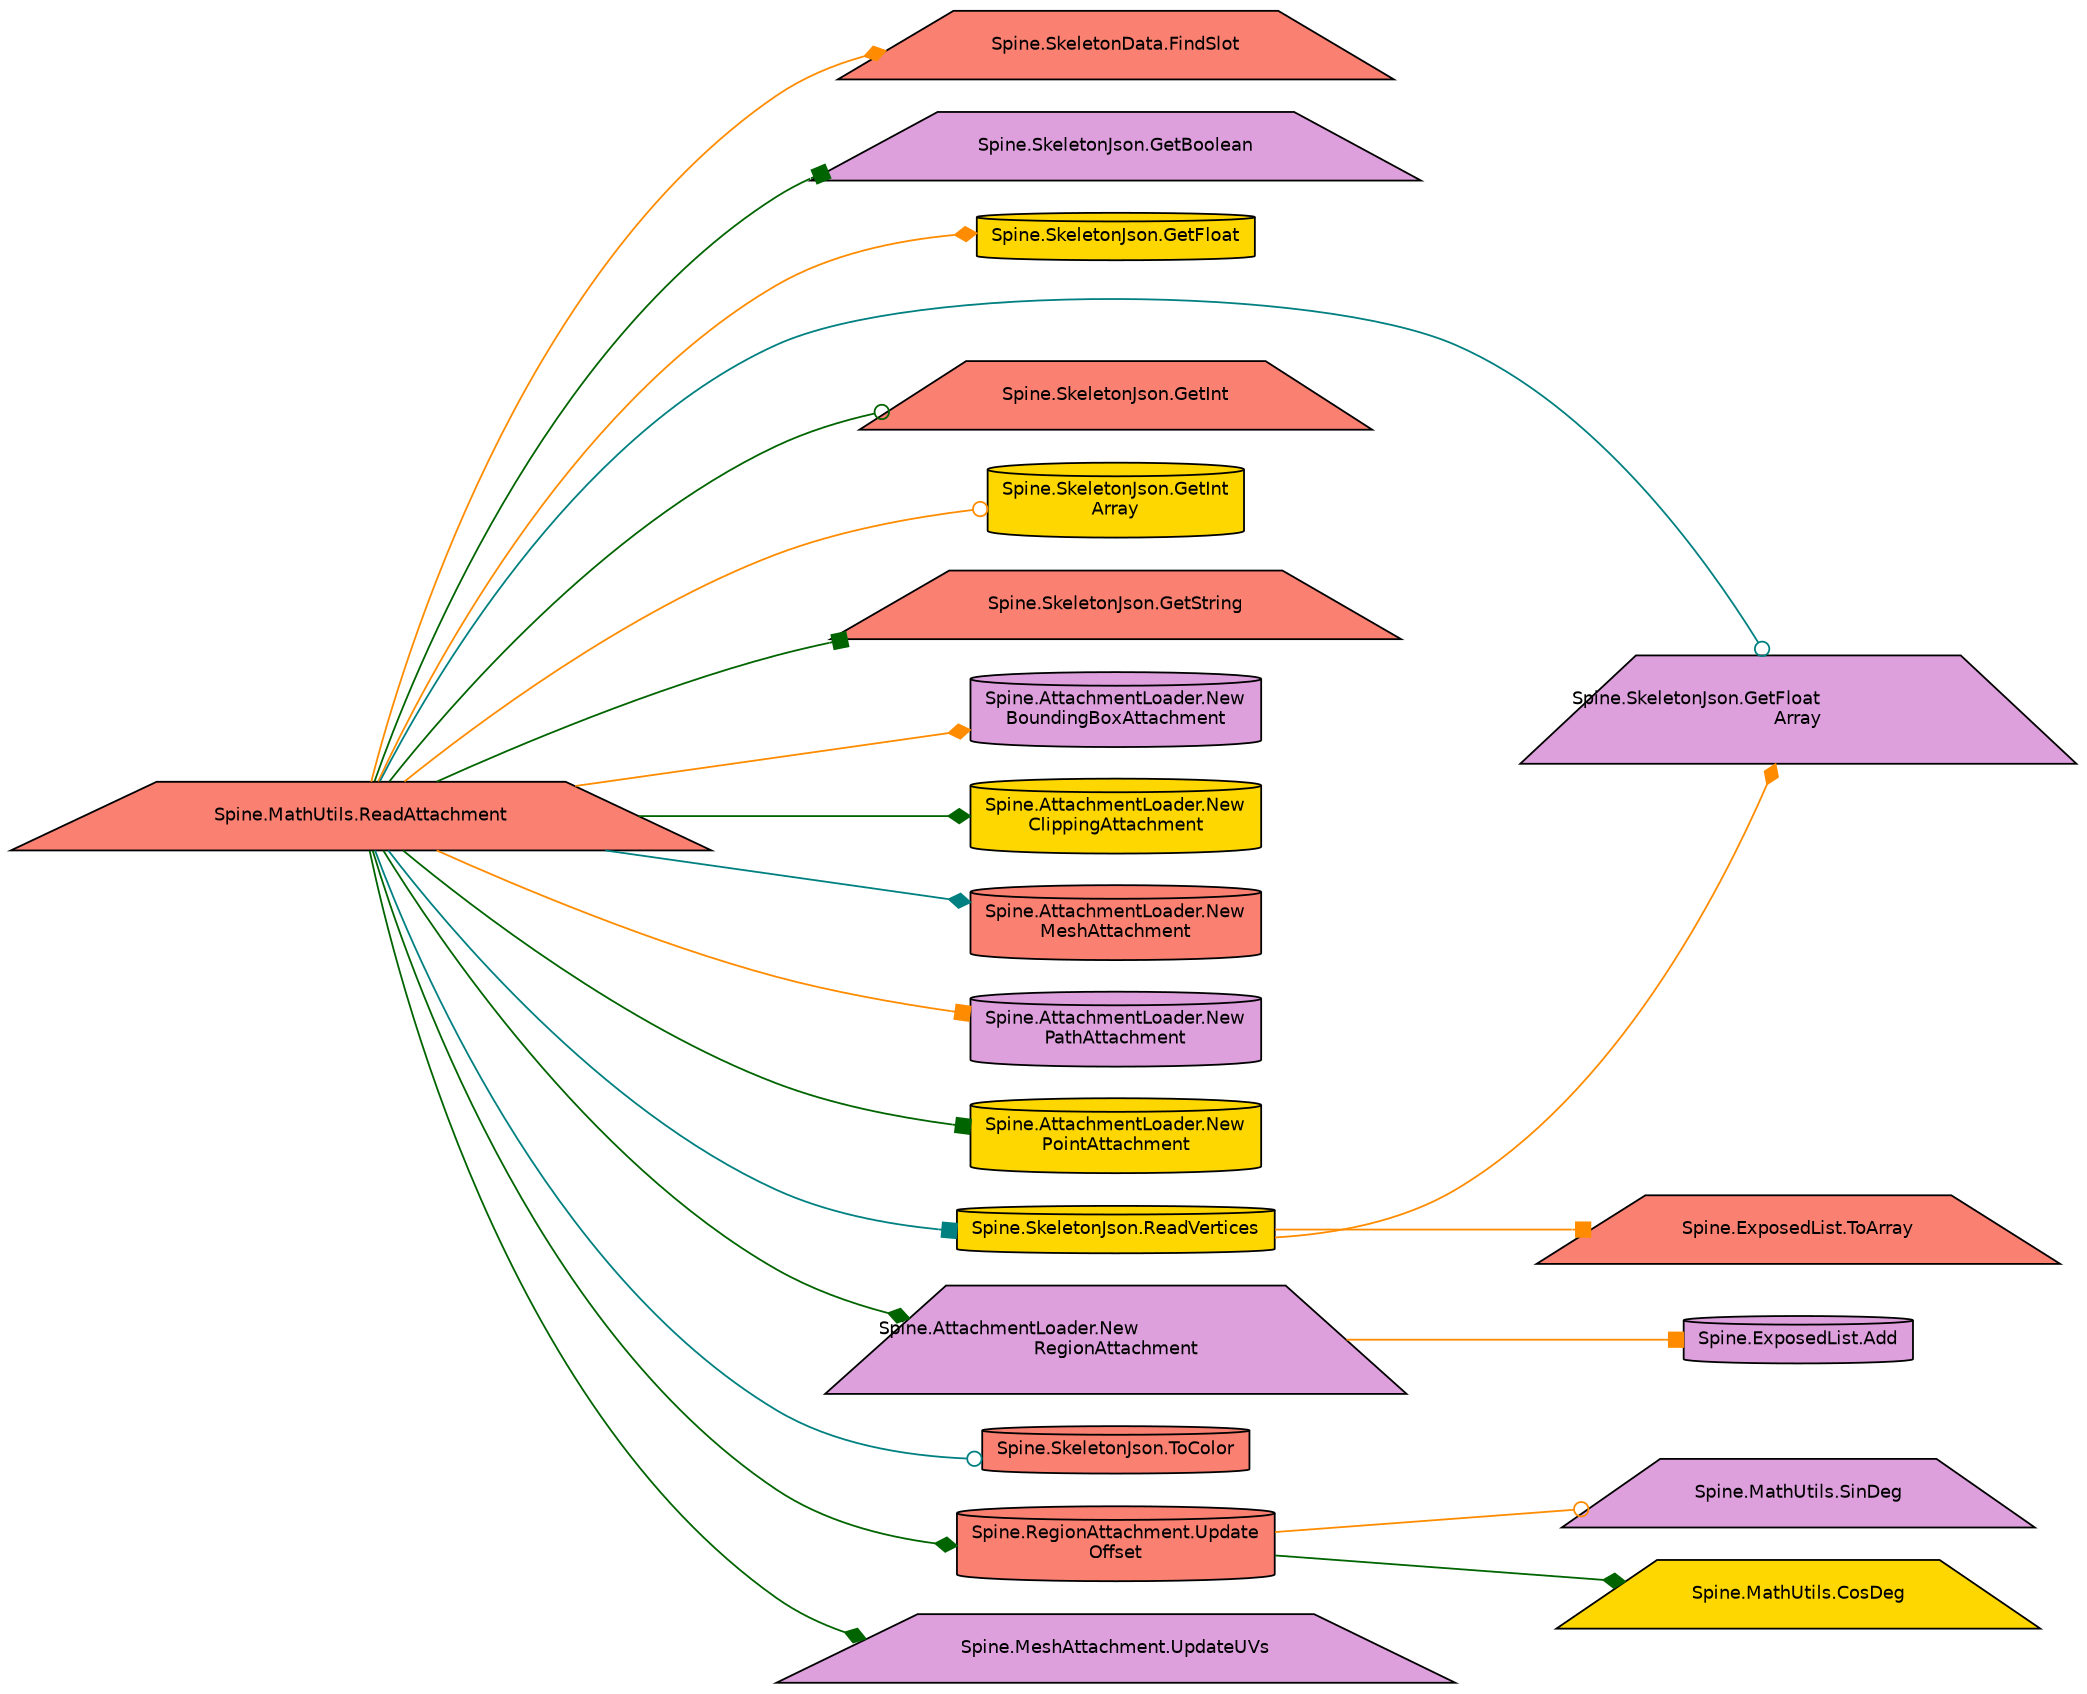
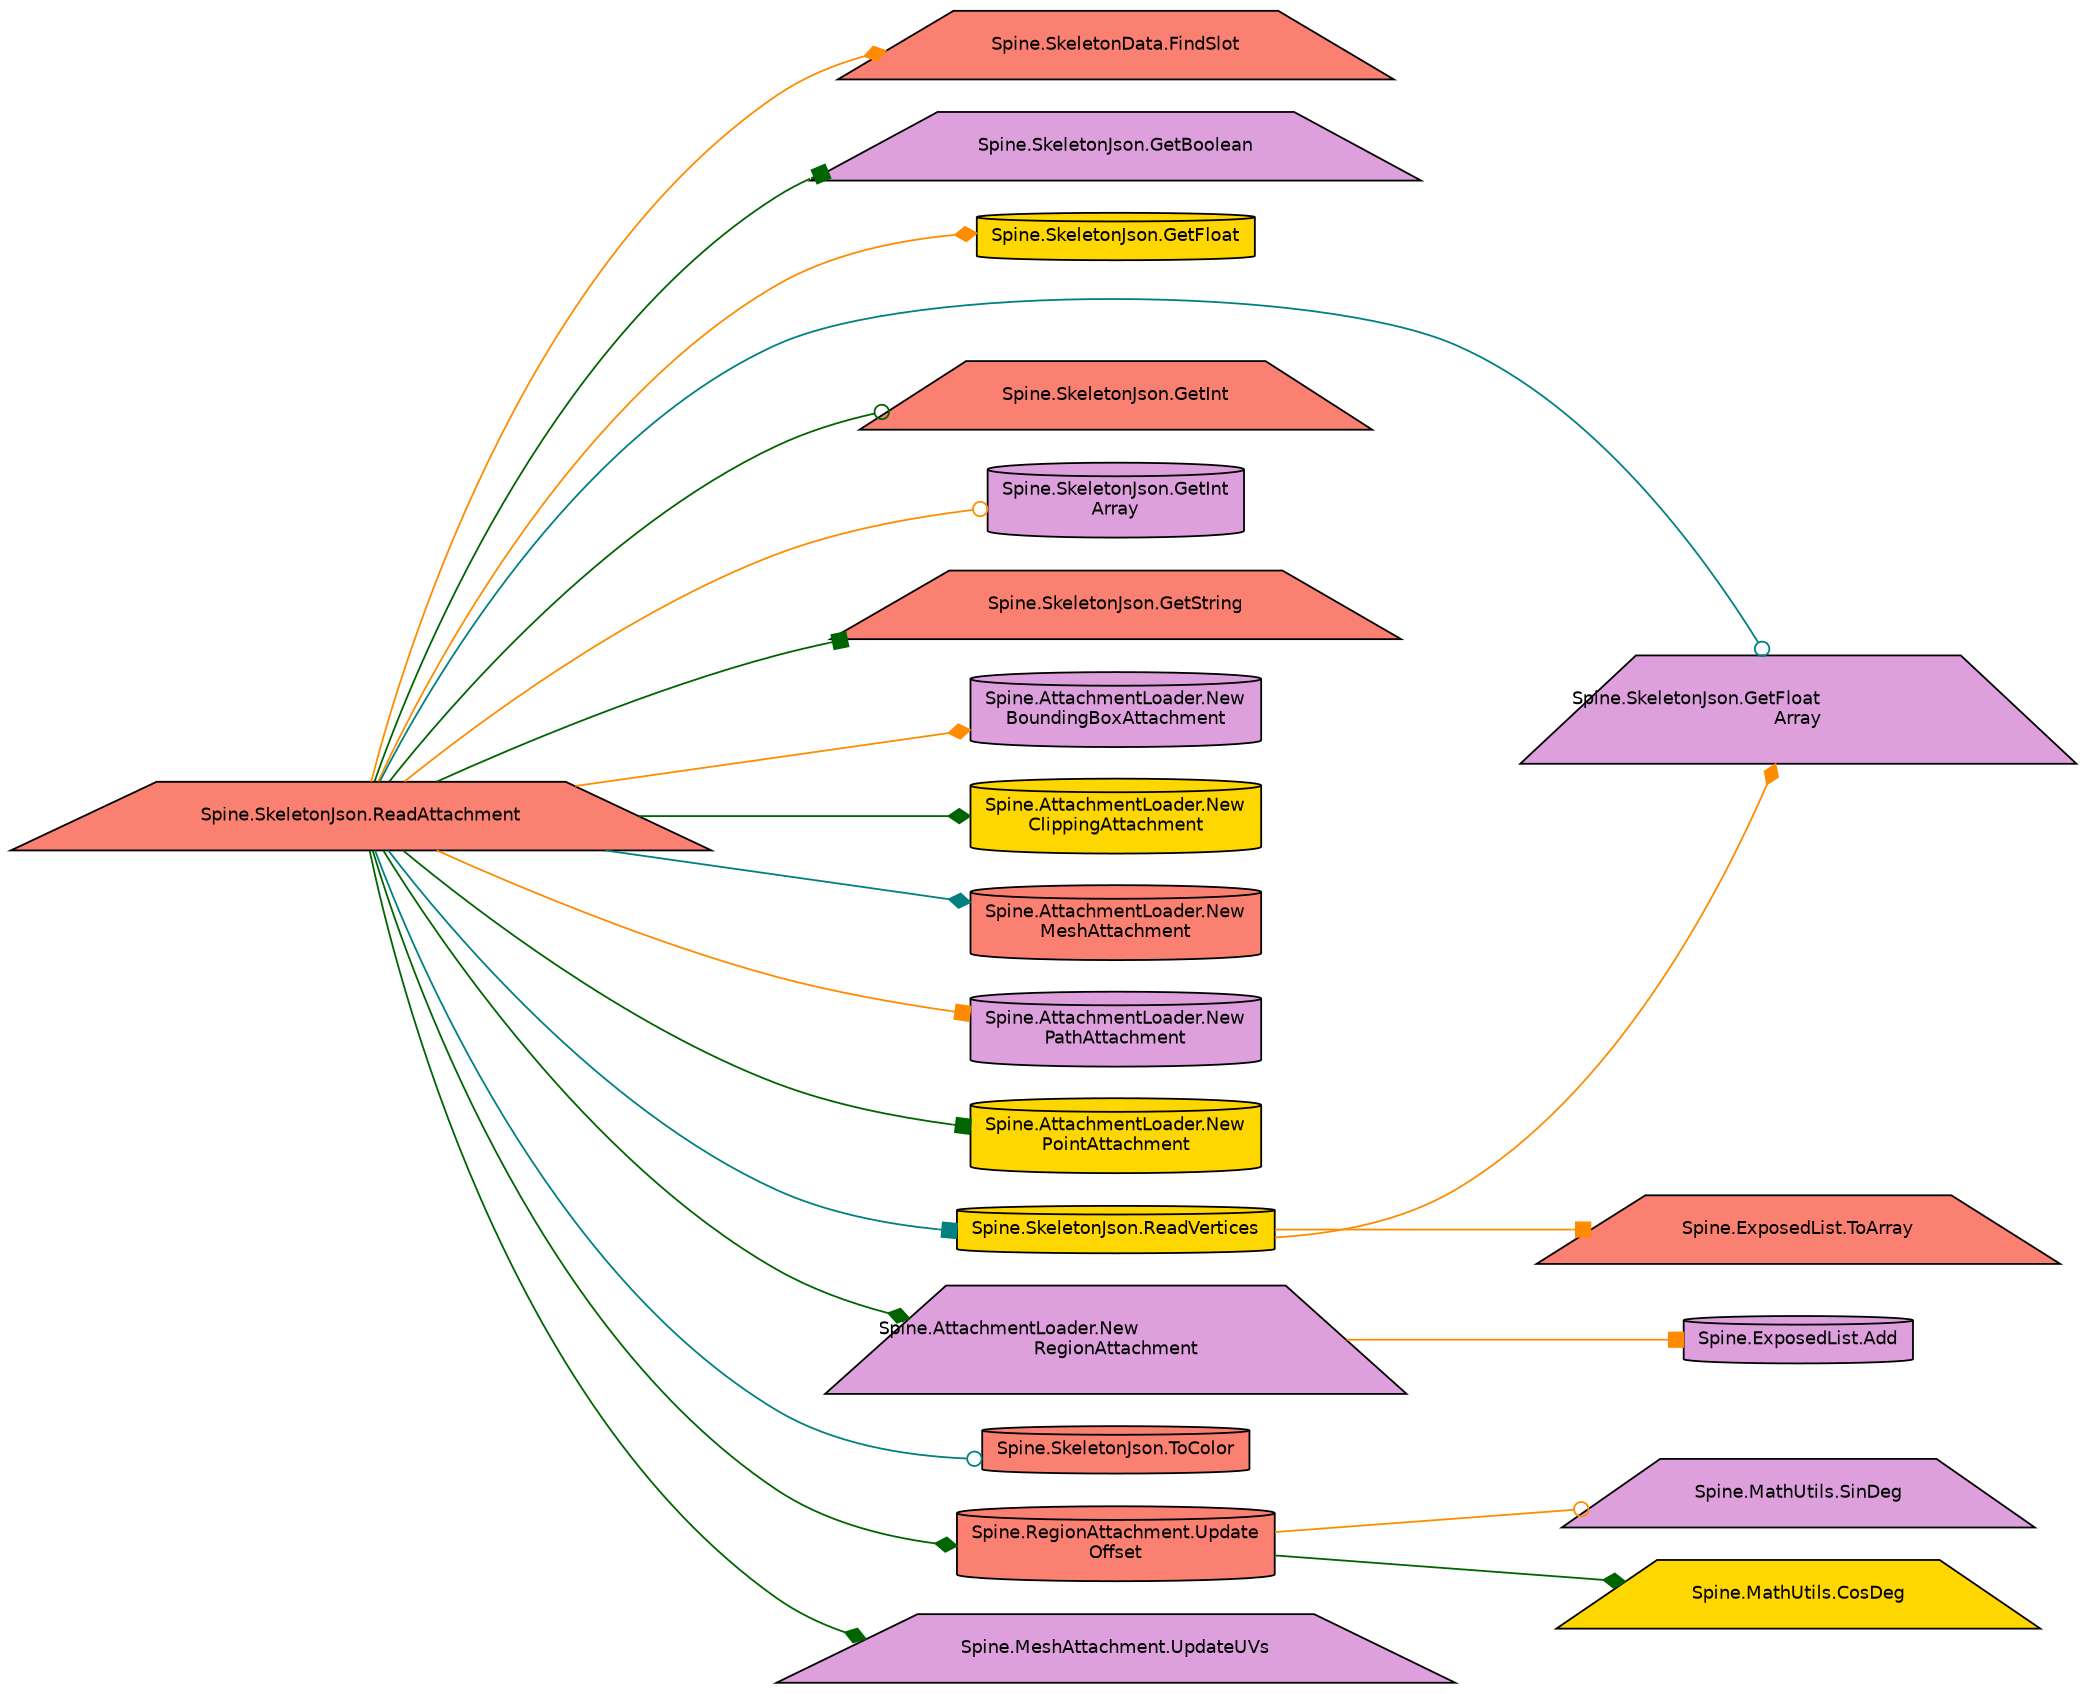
node "Spine.SkeletonJson.GetInt Array": fillcolor gold -> plum
node "Spine.MathUtils.ReadAttachment": label "Spine.MathUtils.ReadAttachment" -> "Spine.SkeletonJson.ReadAttachment"
